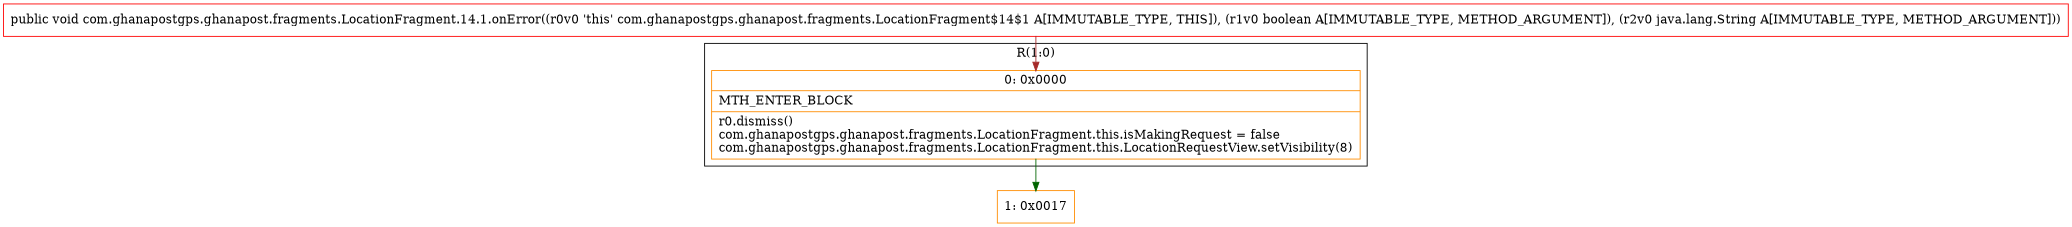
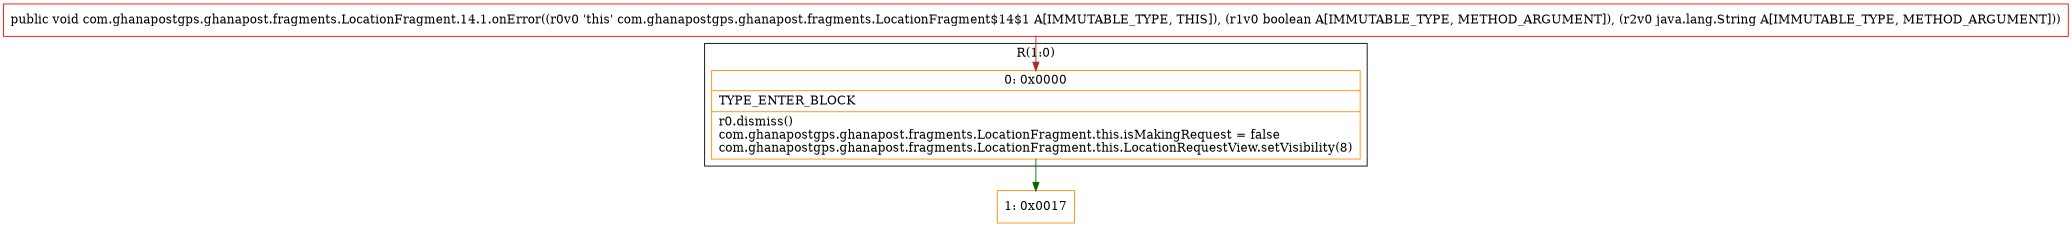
node "0: 0x0000": text "MTH_ENTER_BLOCK" -> "TYPE_ENTER_BLOCK"
